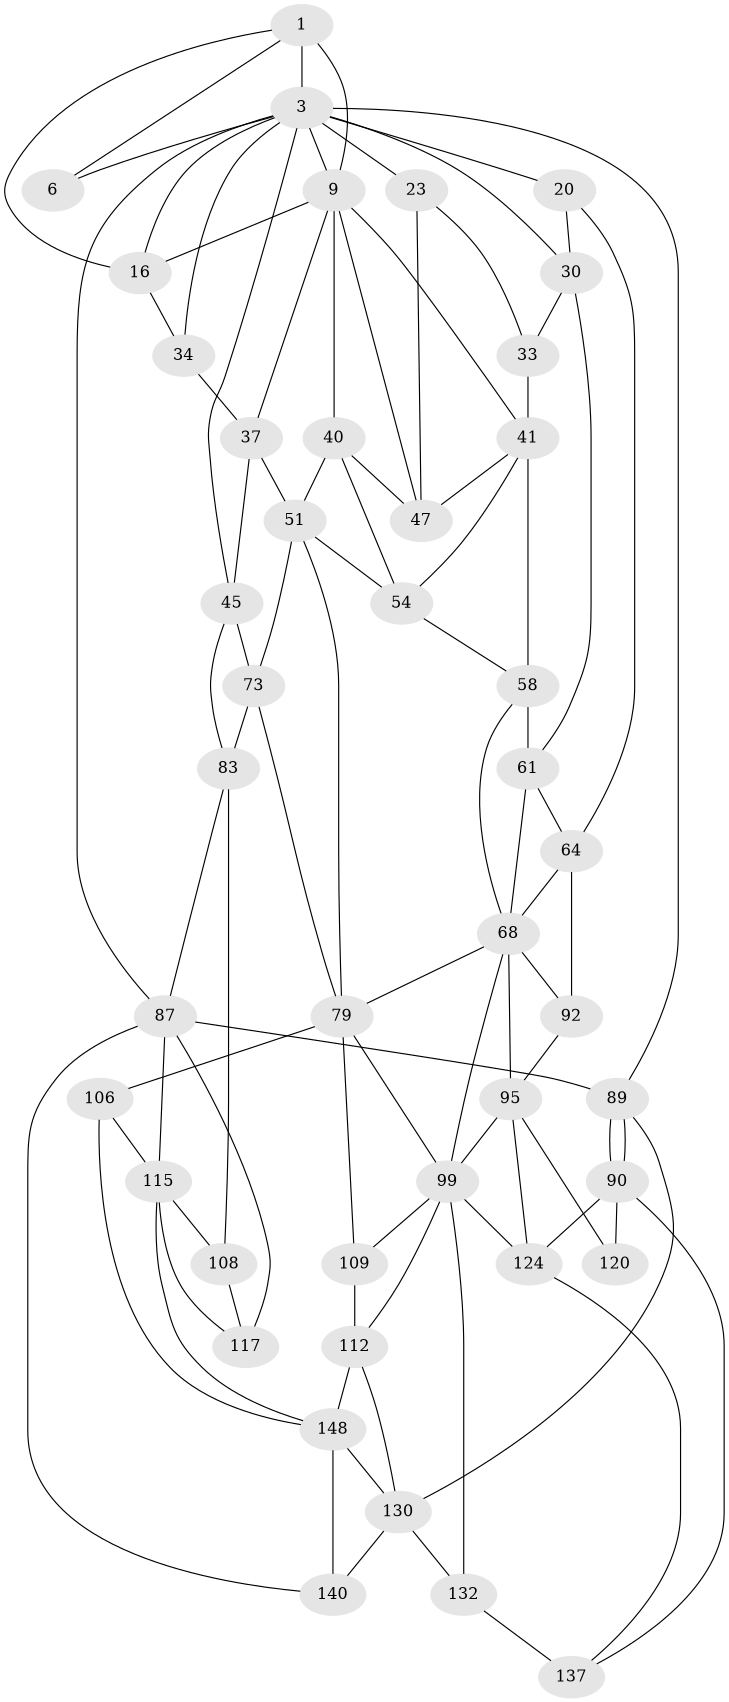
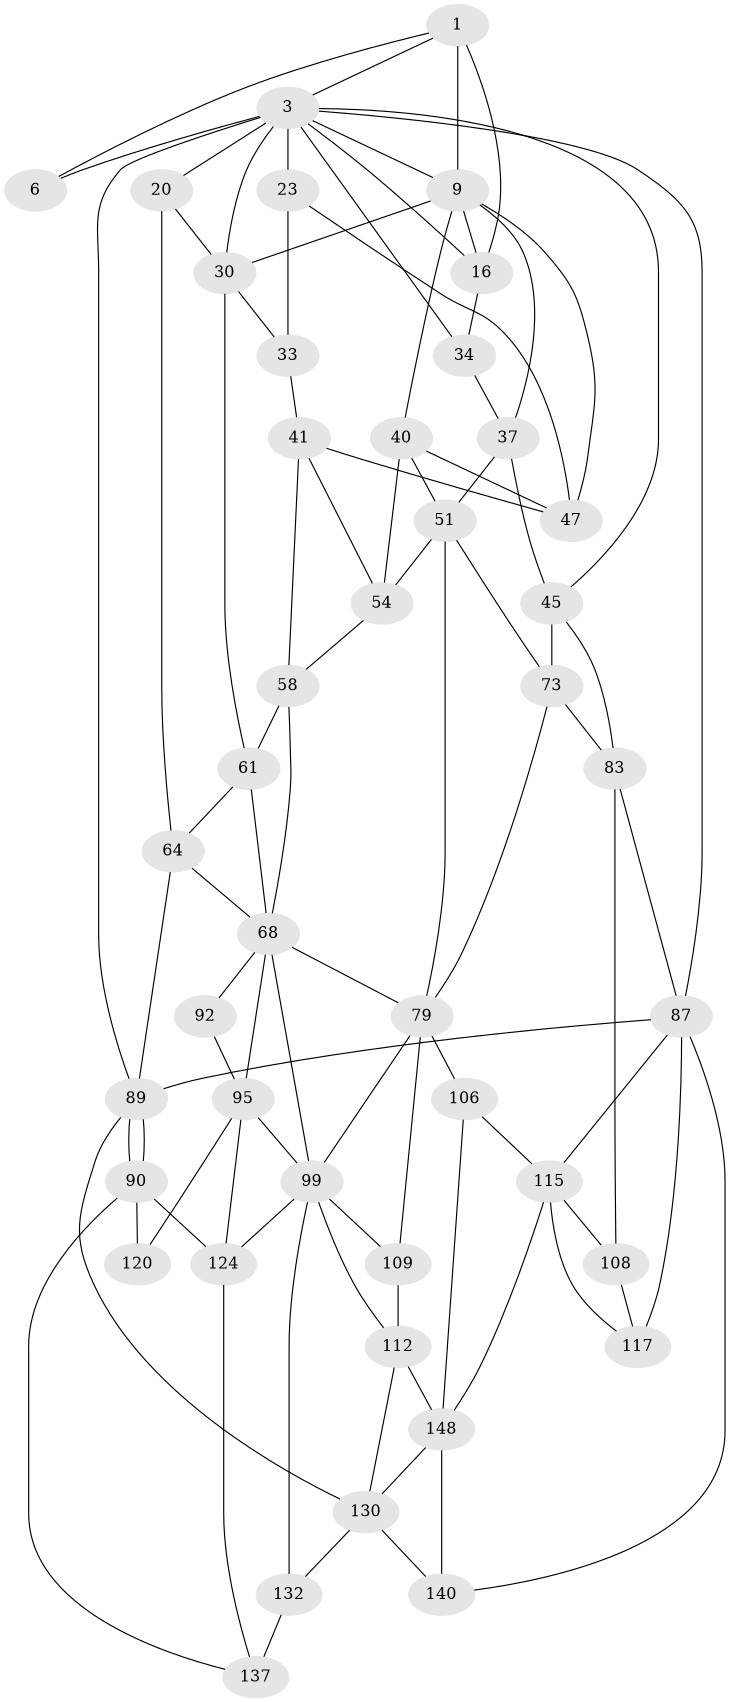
edge "9" -- "41": now "9" -- "30"
edge "64" -- "92": now "64" -- "89"
